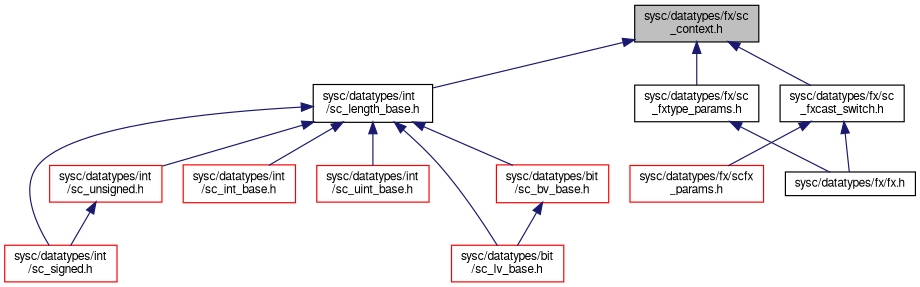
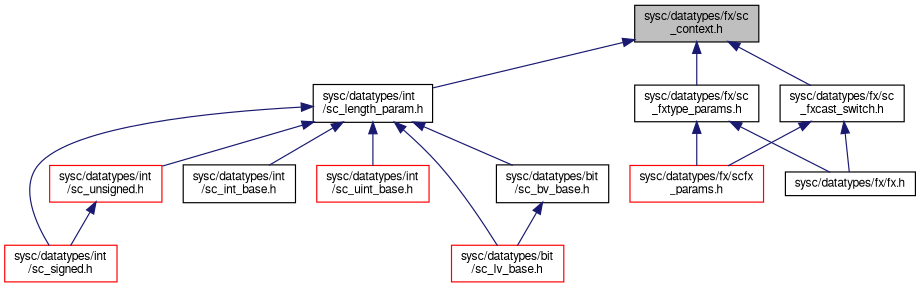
node "sysc/datatypes/int /sc_length_base.h": label "sysc/datatypes/int /sc_length_base.h" -> "sysc/datatypes/int /sc_length_param.h"
edge "sysc/datatypes/fx/scfx _params.h" -> "sysc/datatypes/fx/sc _fxtype_params.h": added
node "sysc/datatypes/int /sc_int_base.h": color red -> black
node "sysc/datatypes/bit /sc_bv_base.h": color red -> black
